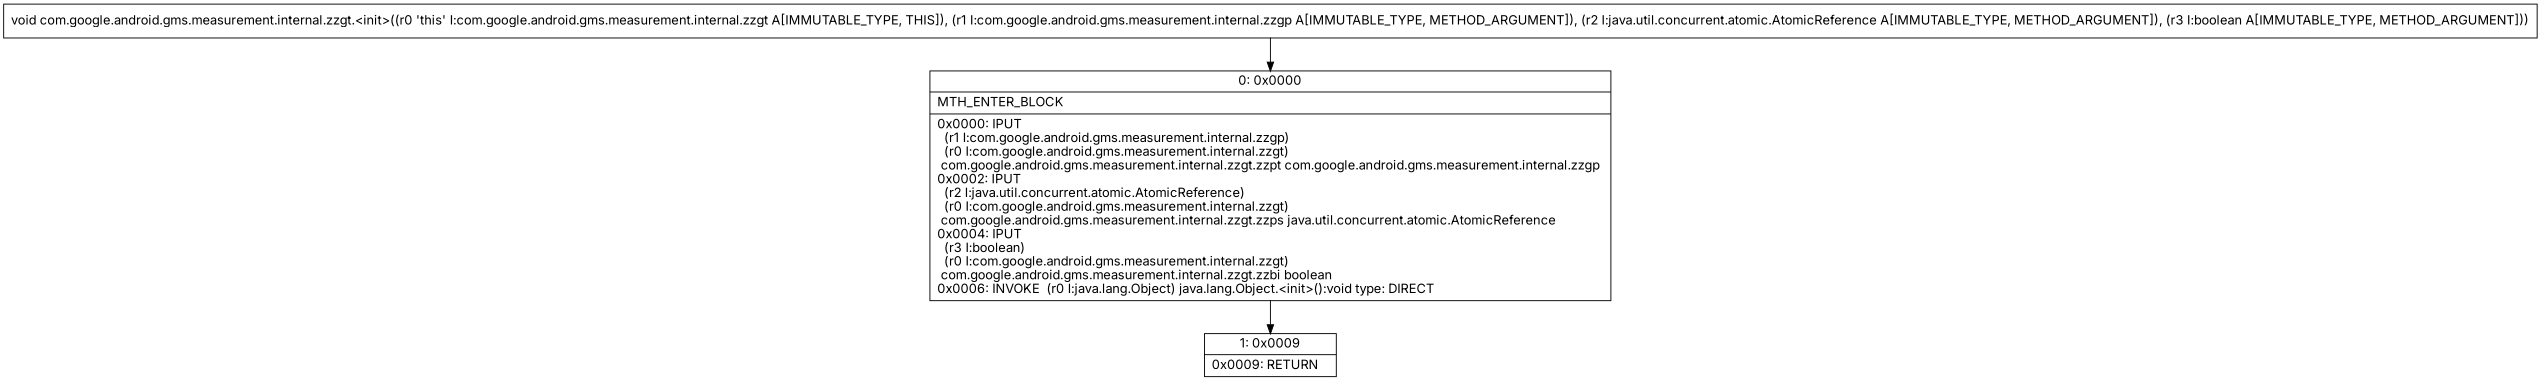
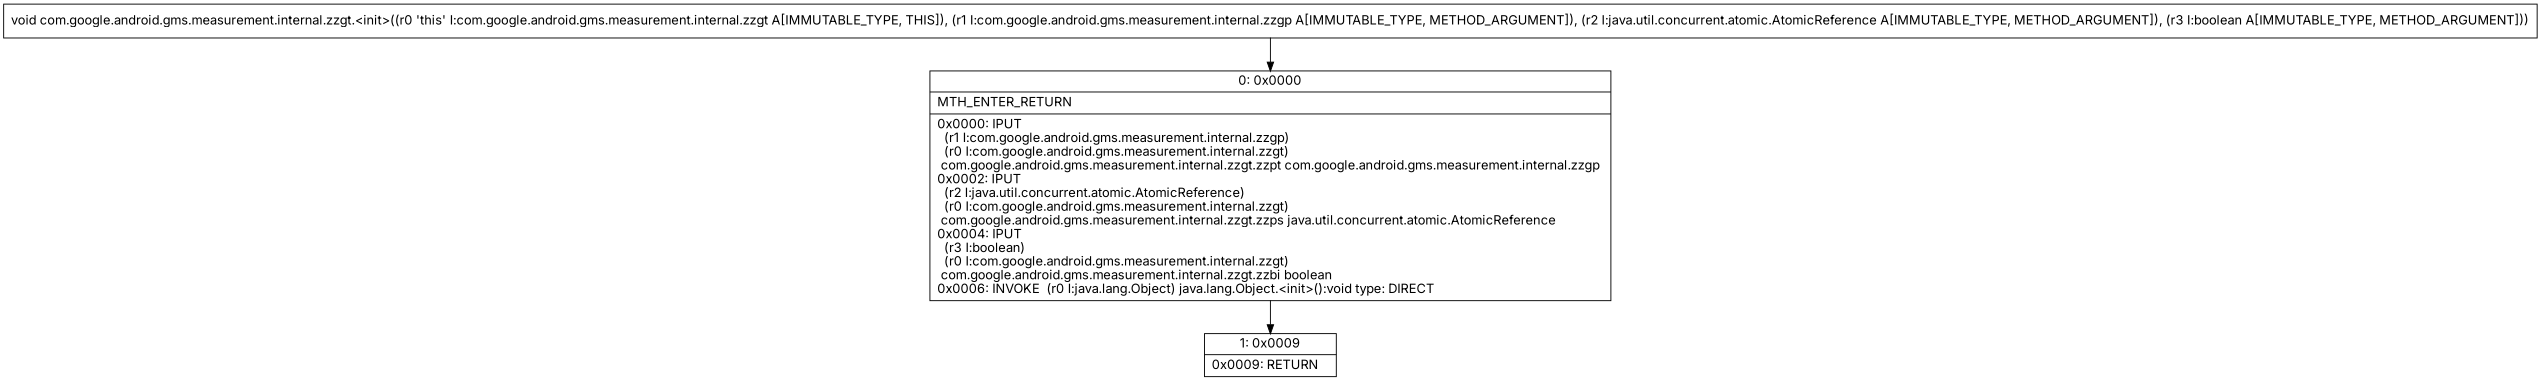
node "0: 0x0000": text "MTH_ENTER_BLOCK" -> "MTH_ENTER_RETURN"
